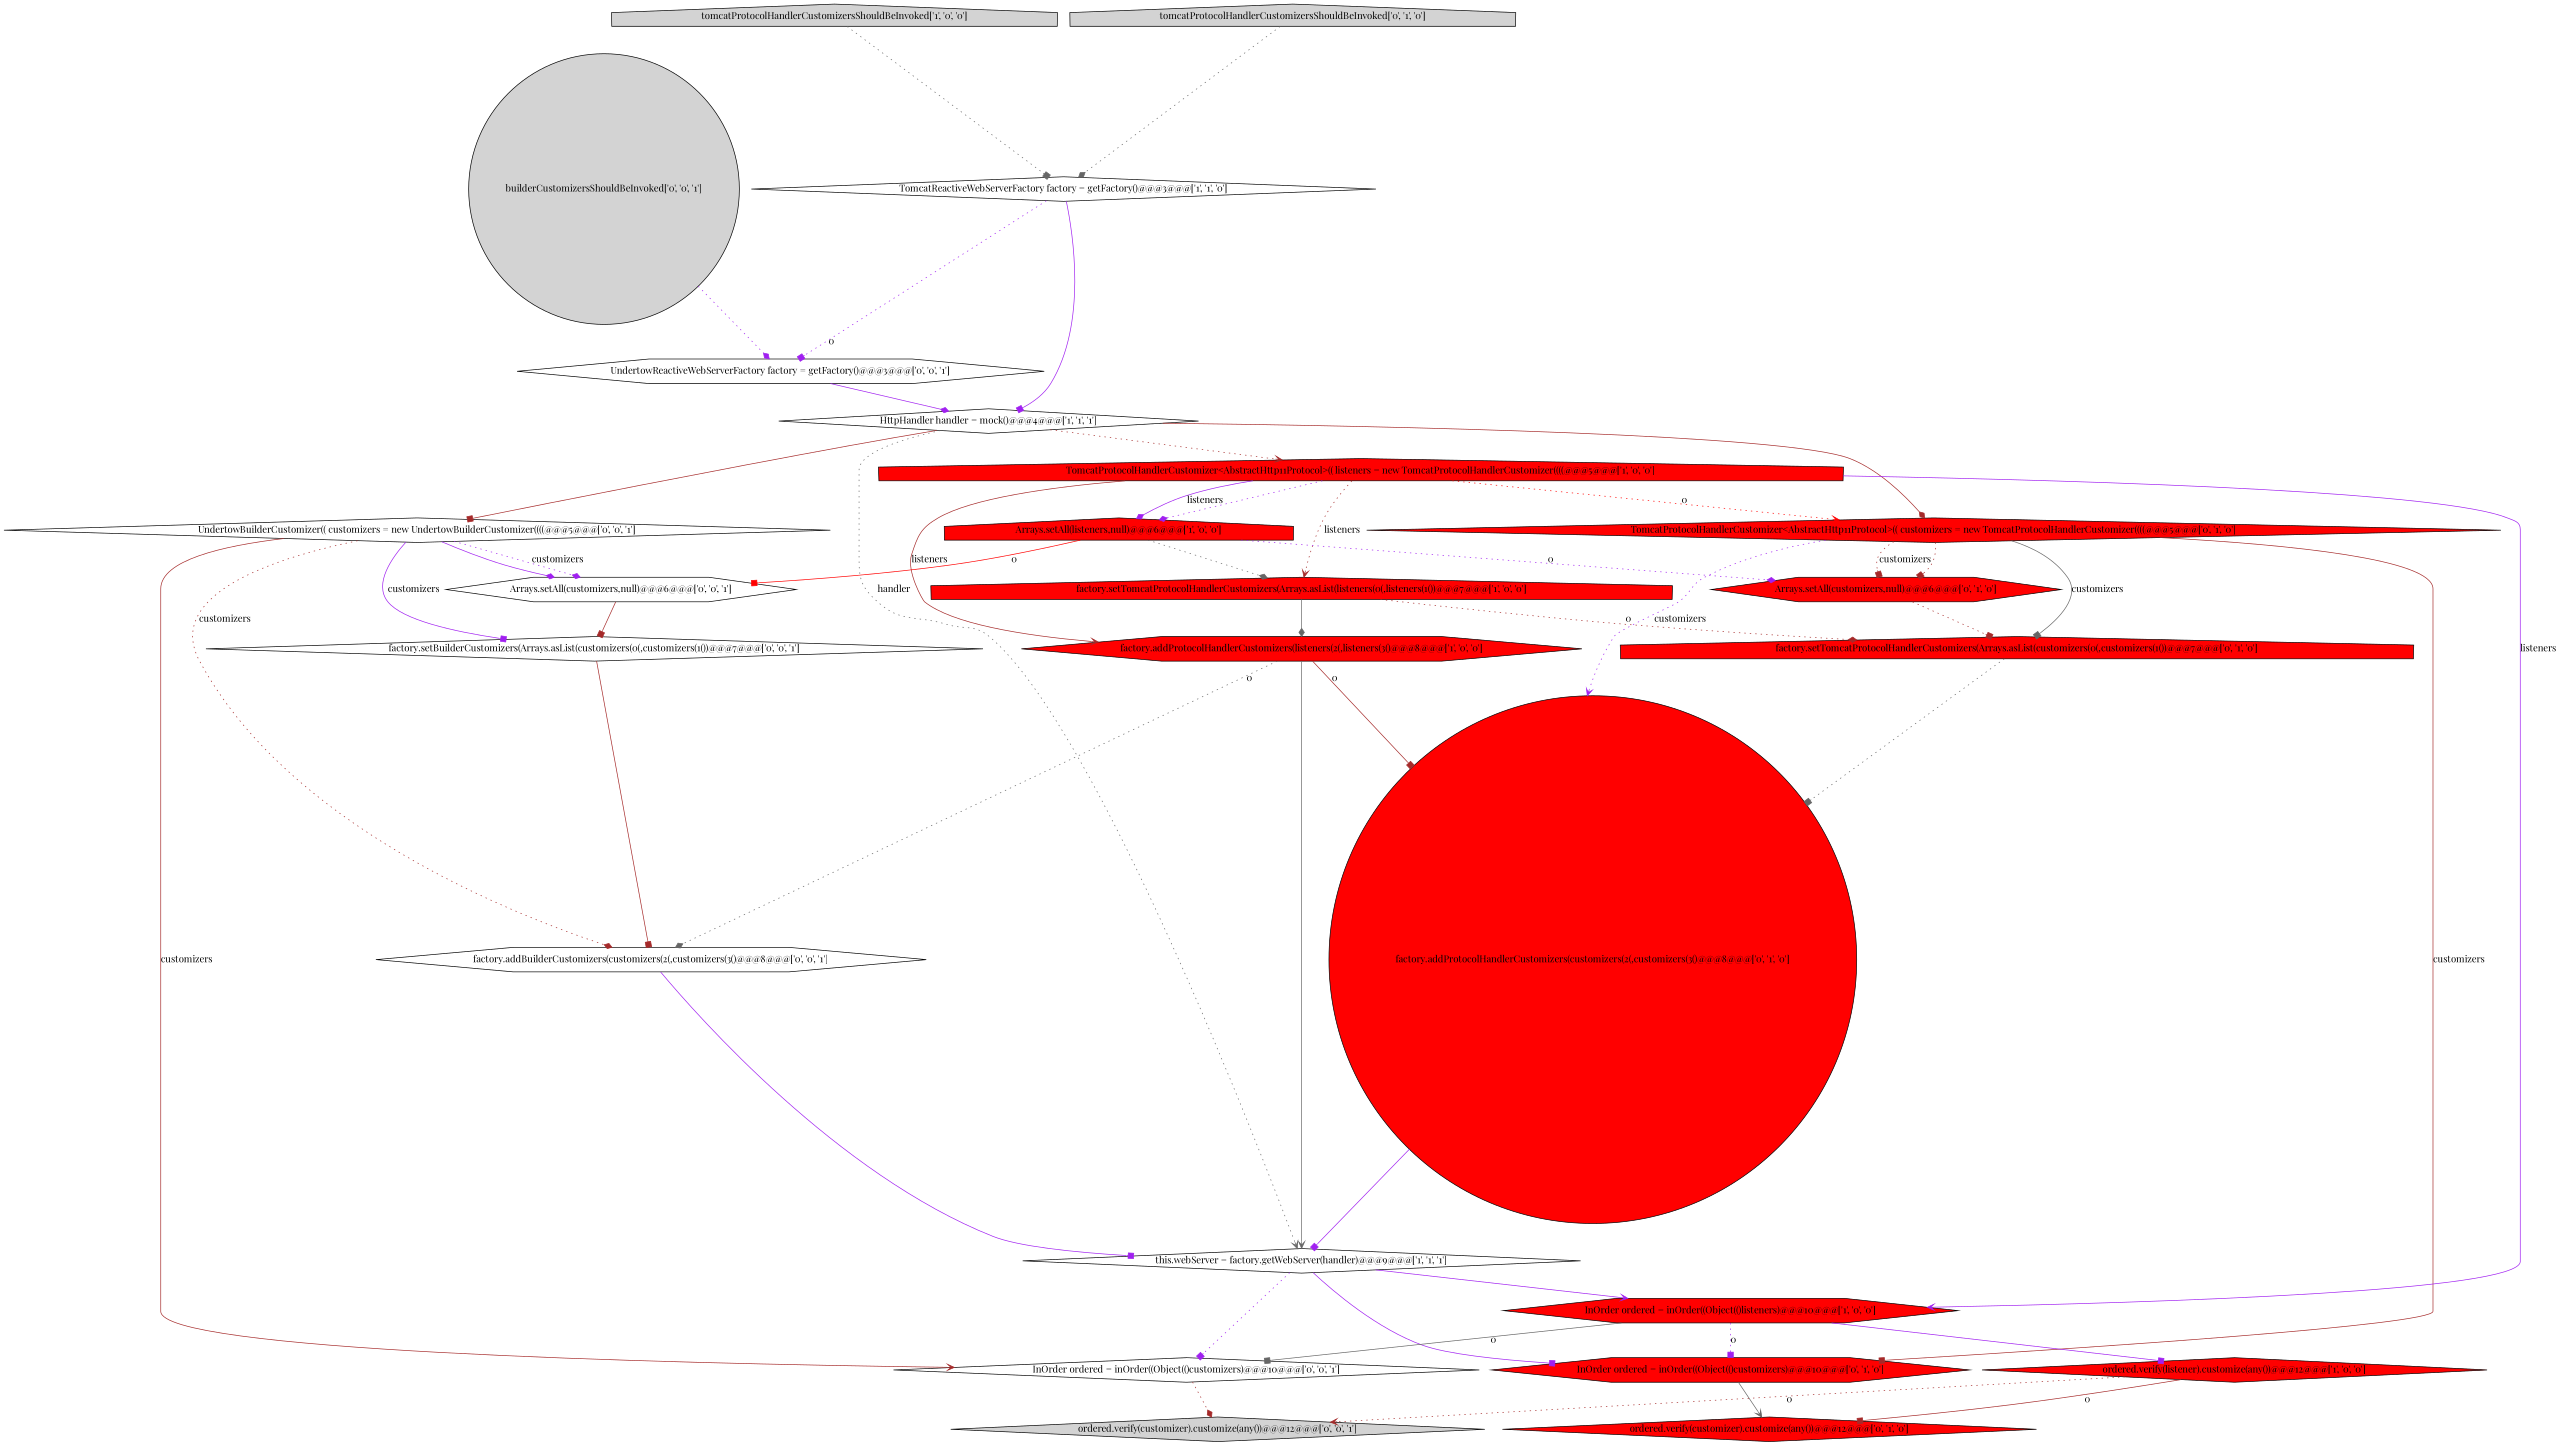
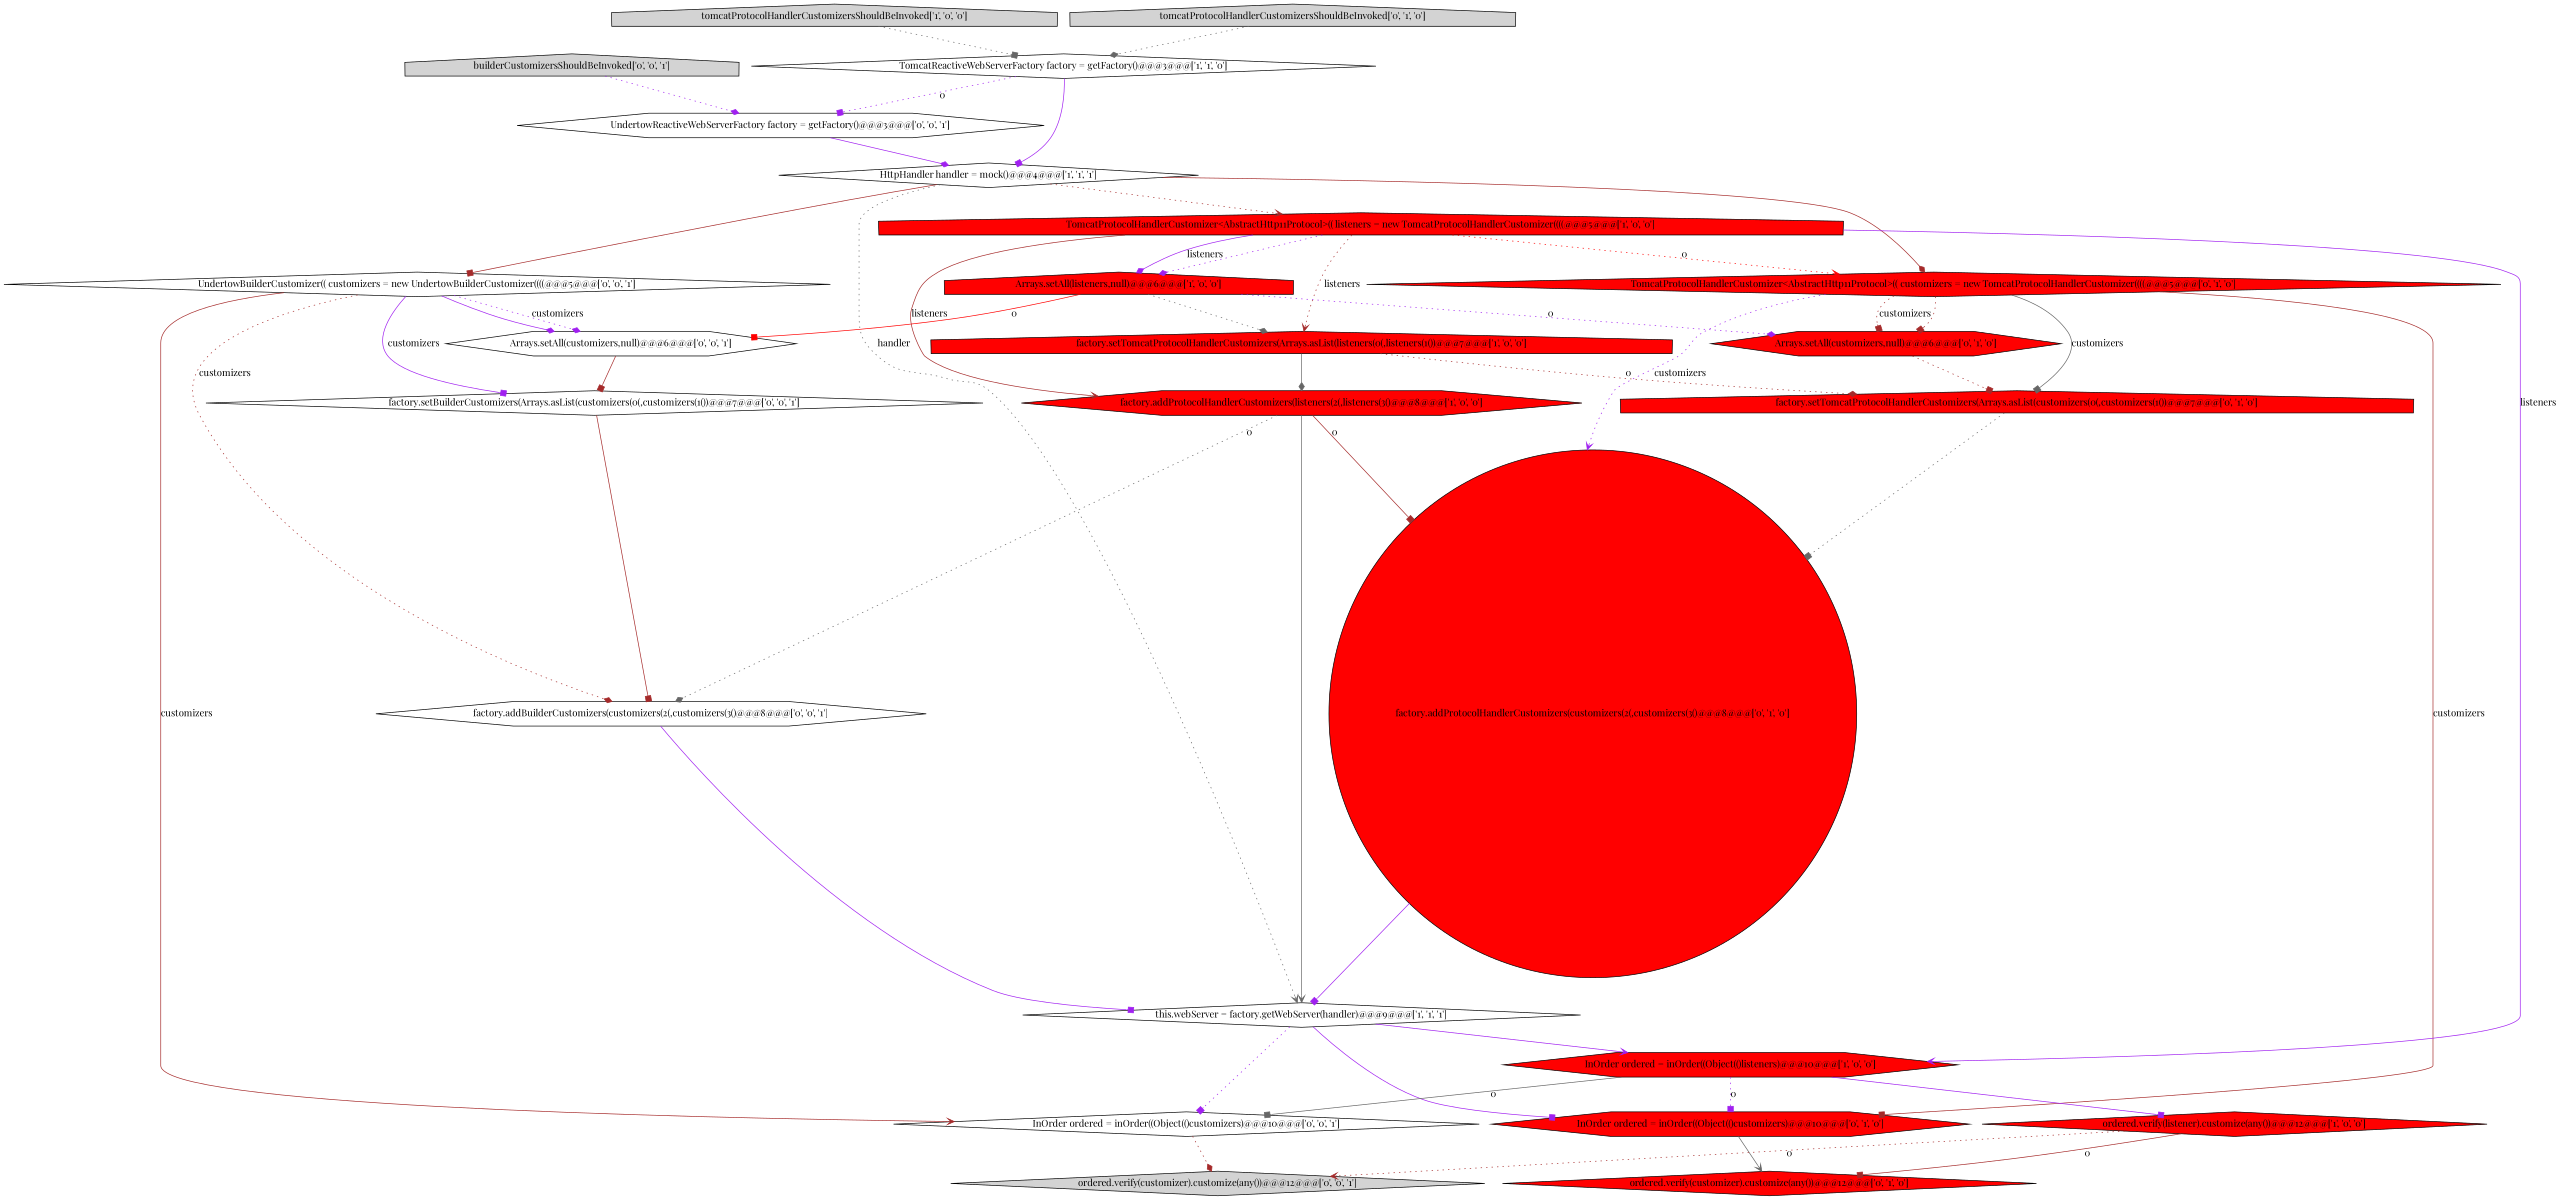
node "builderCustomizersShouldBeInvoked['0', '0', '1']": shape circle -> house
